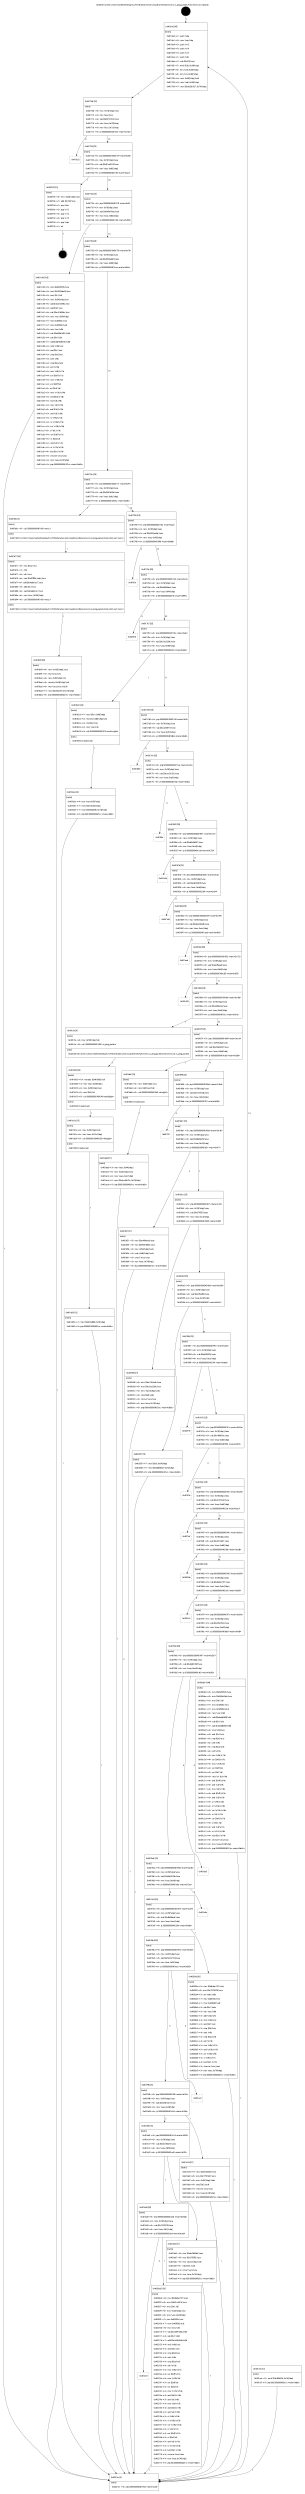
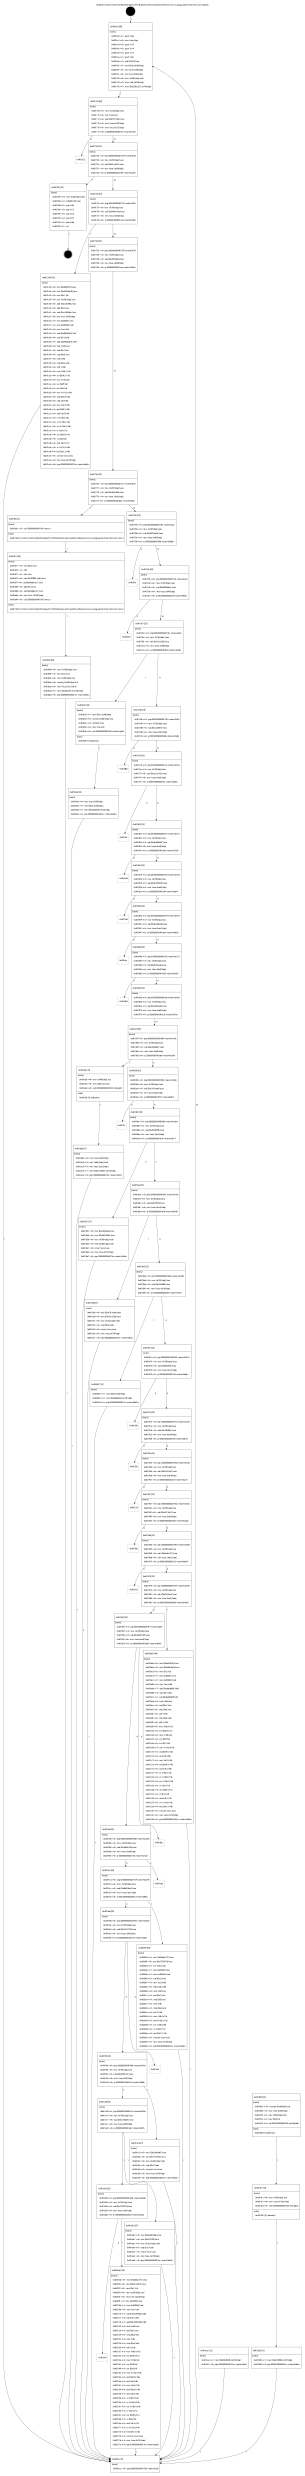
node "0x401cfa [9]": removed
